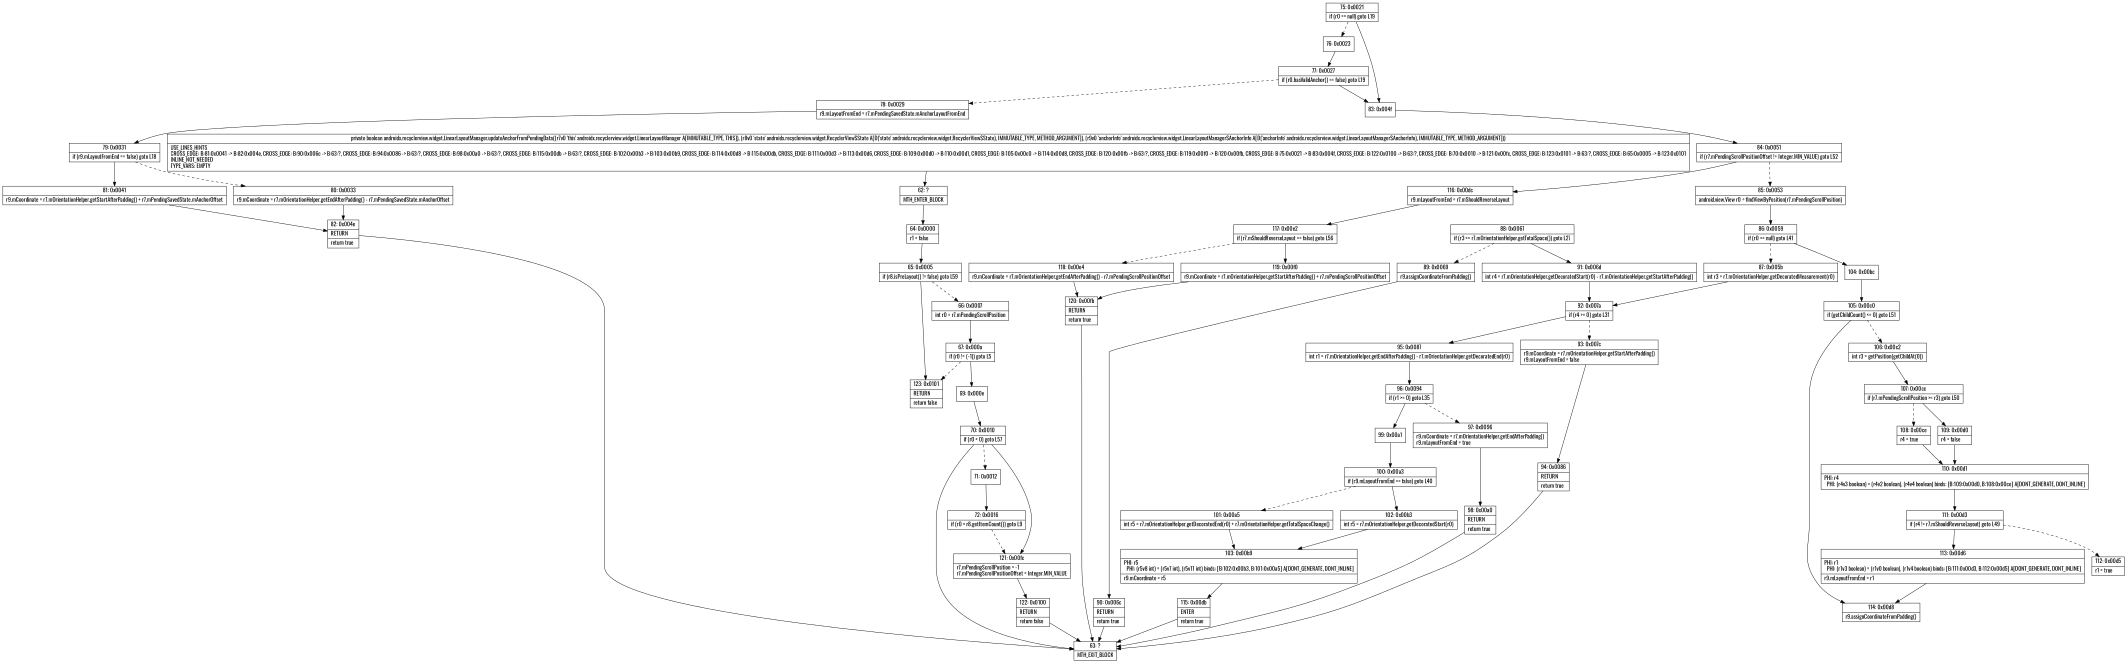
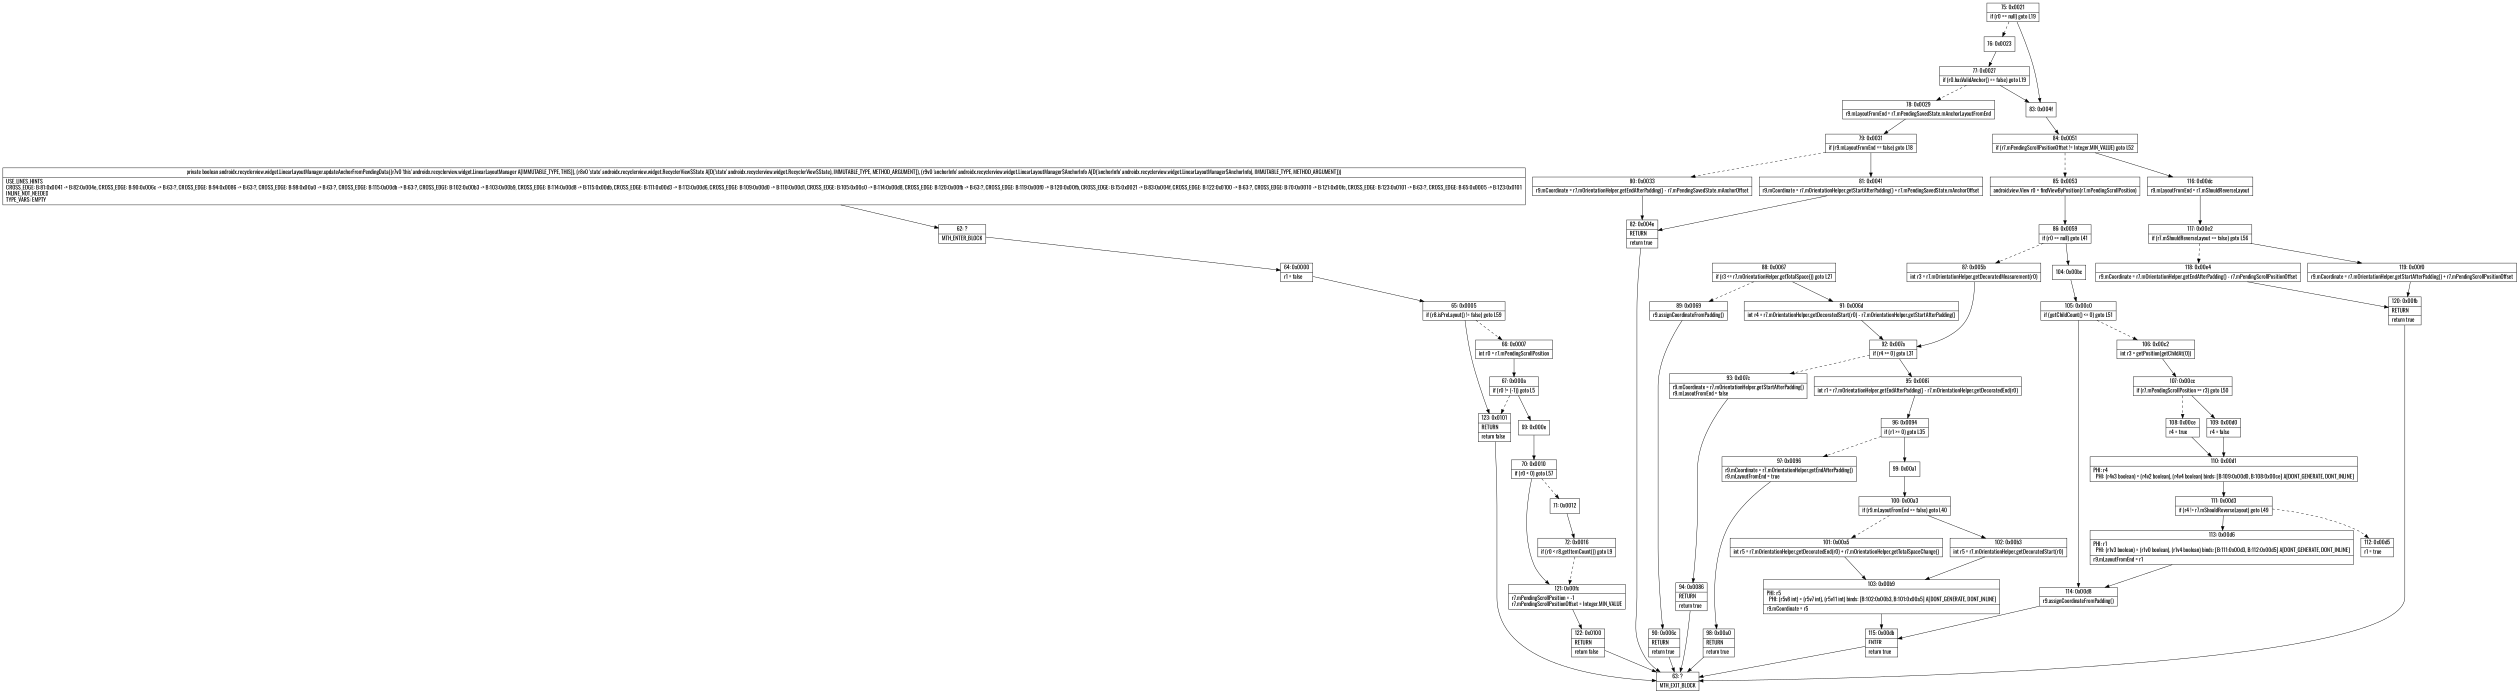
edge "70: 0x0010" -> "63: ?": now "123: 0x0101" -> "63: ?"
edge "114: 0x00d8" -> "115: 0x00db": added
